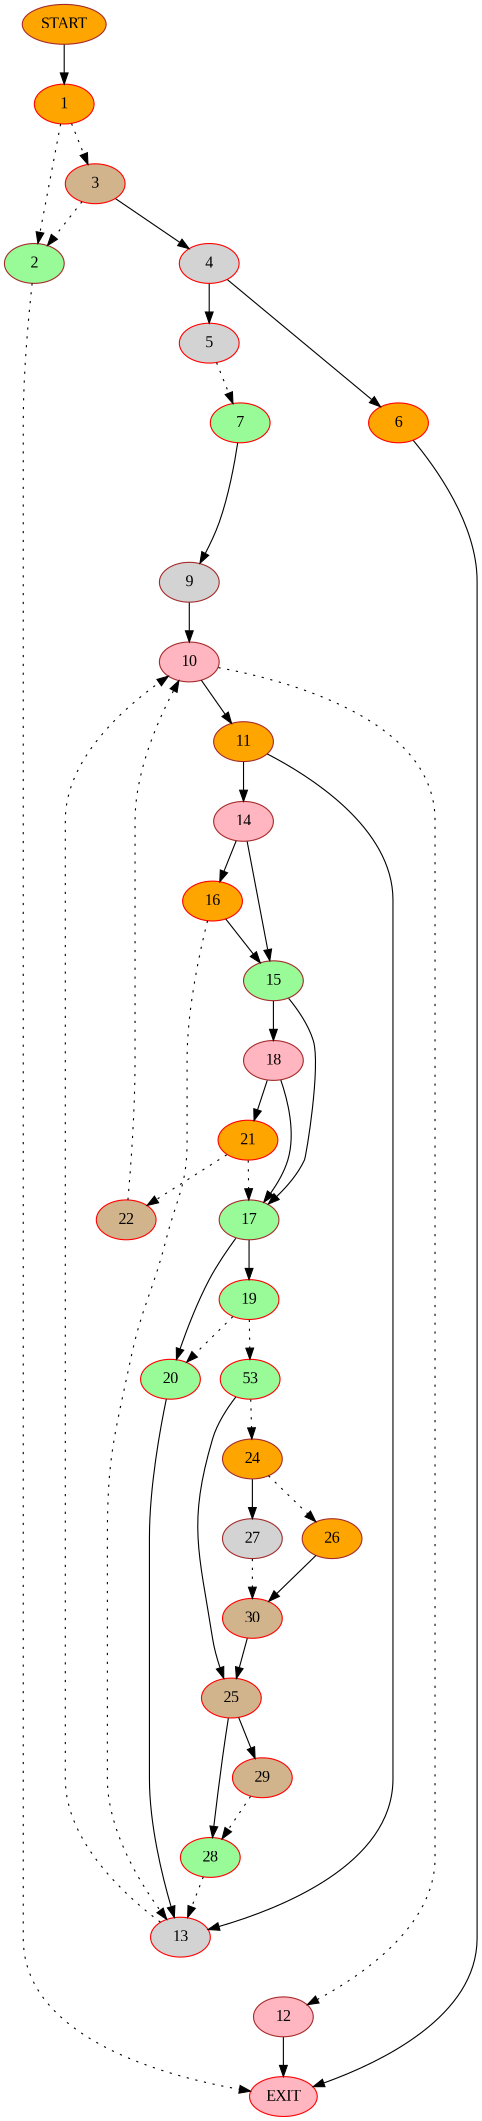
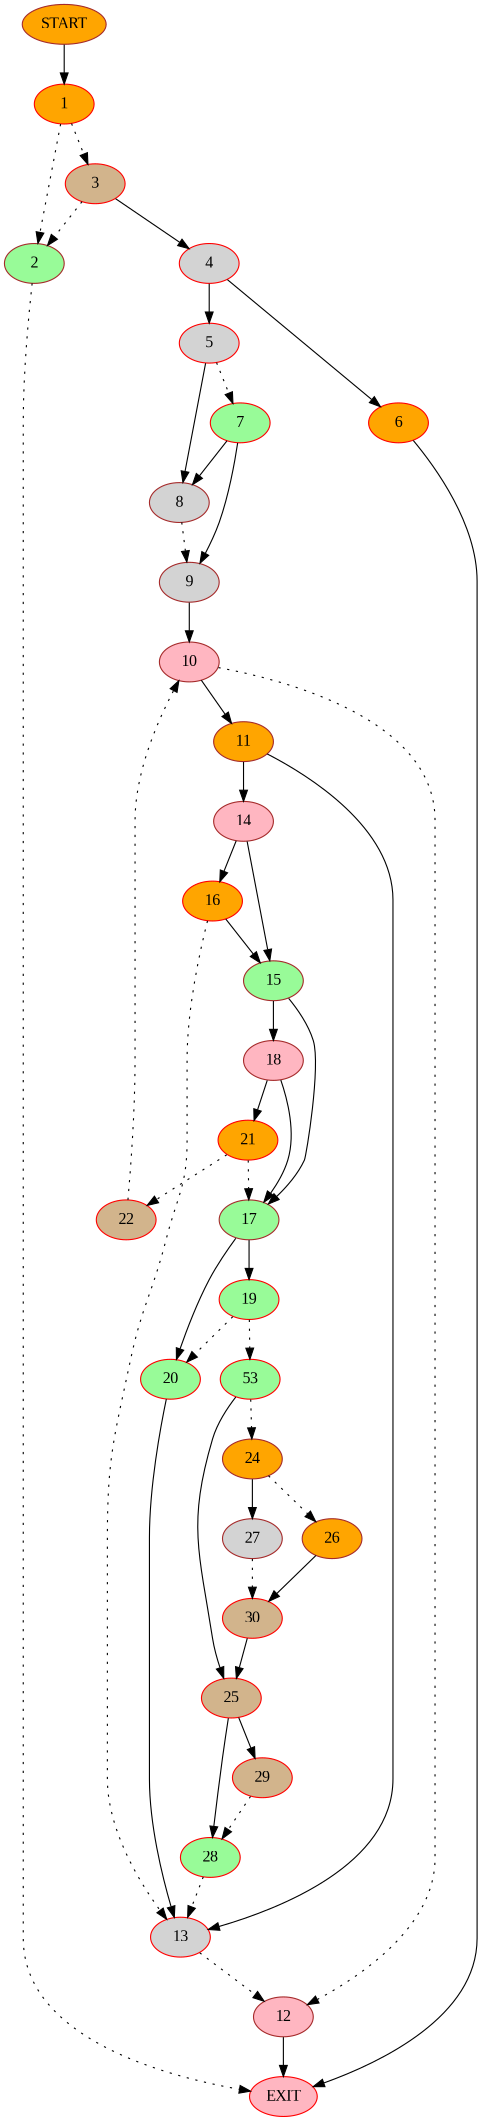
node "8": added
edge "13" -> "10": now "13" -> "12"
